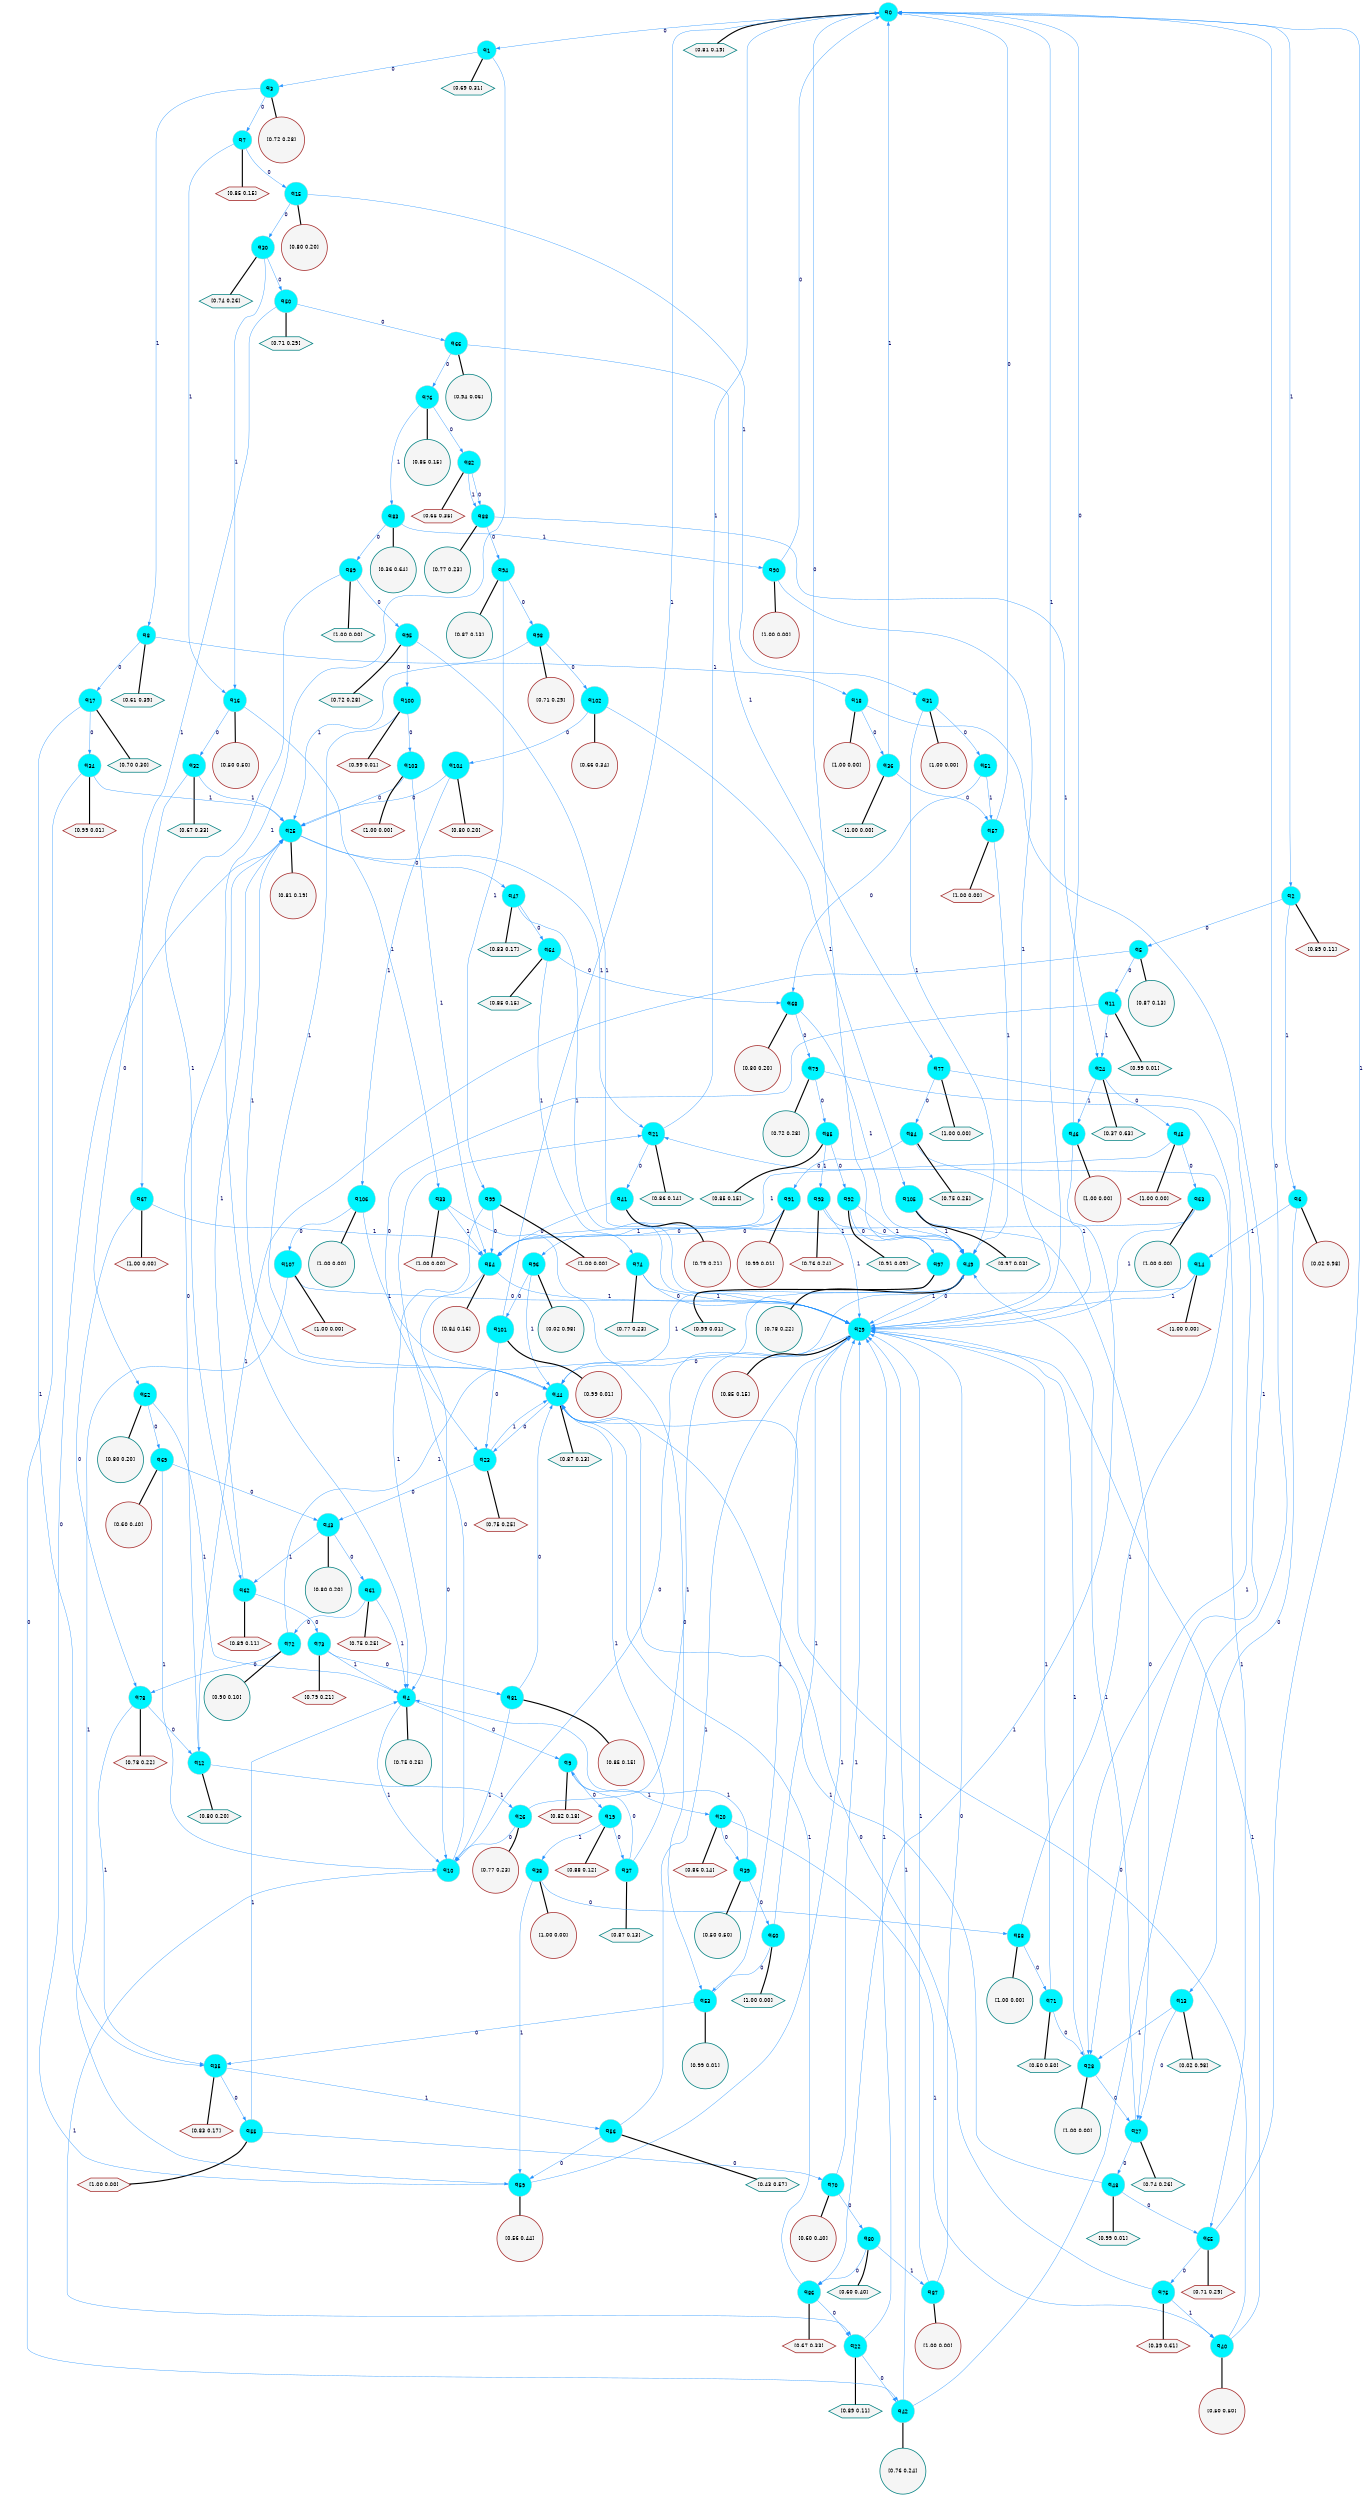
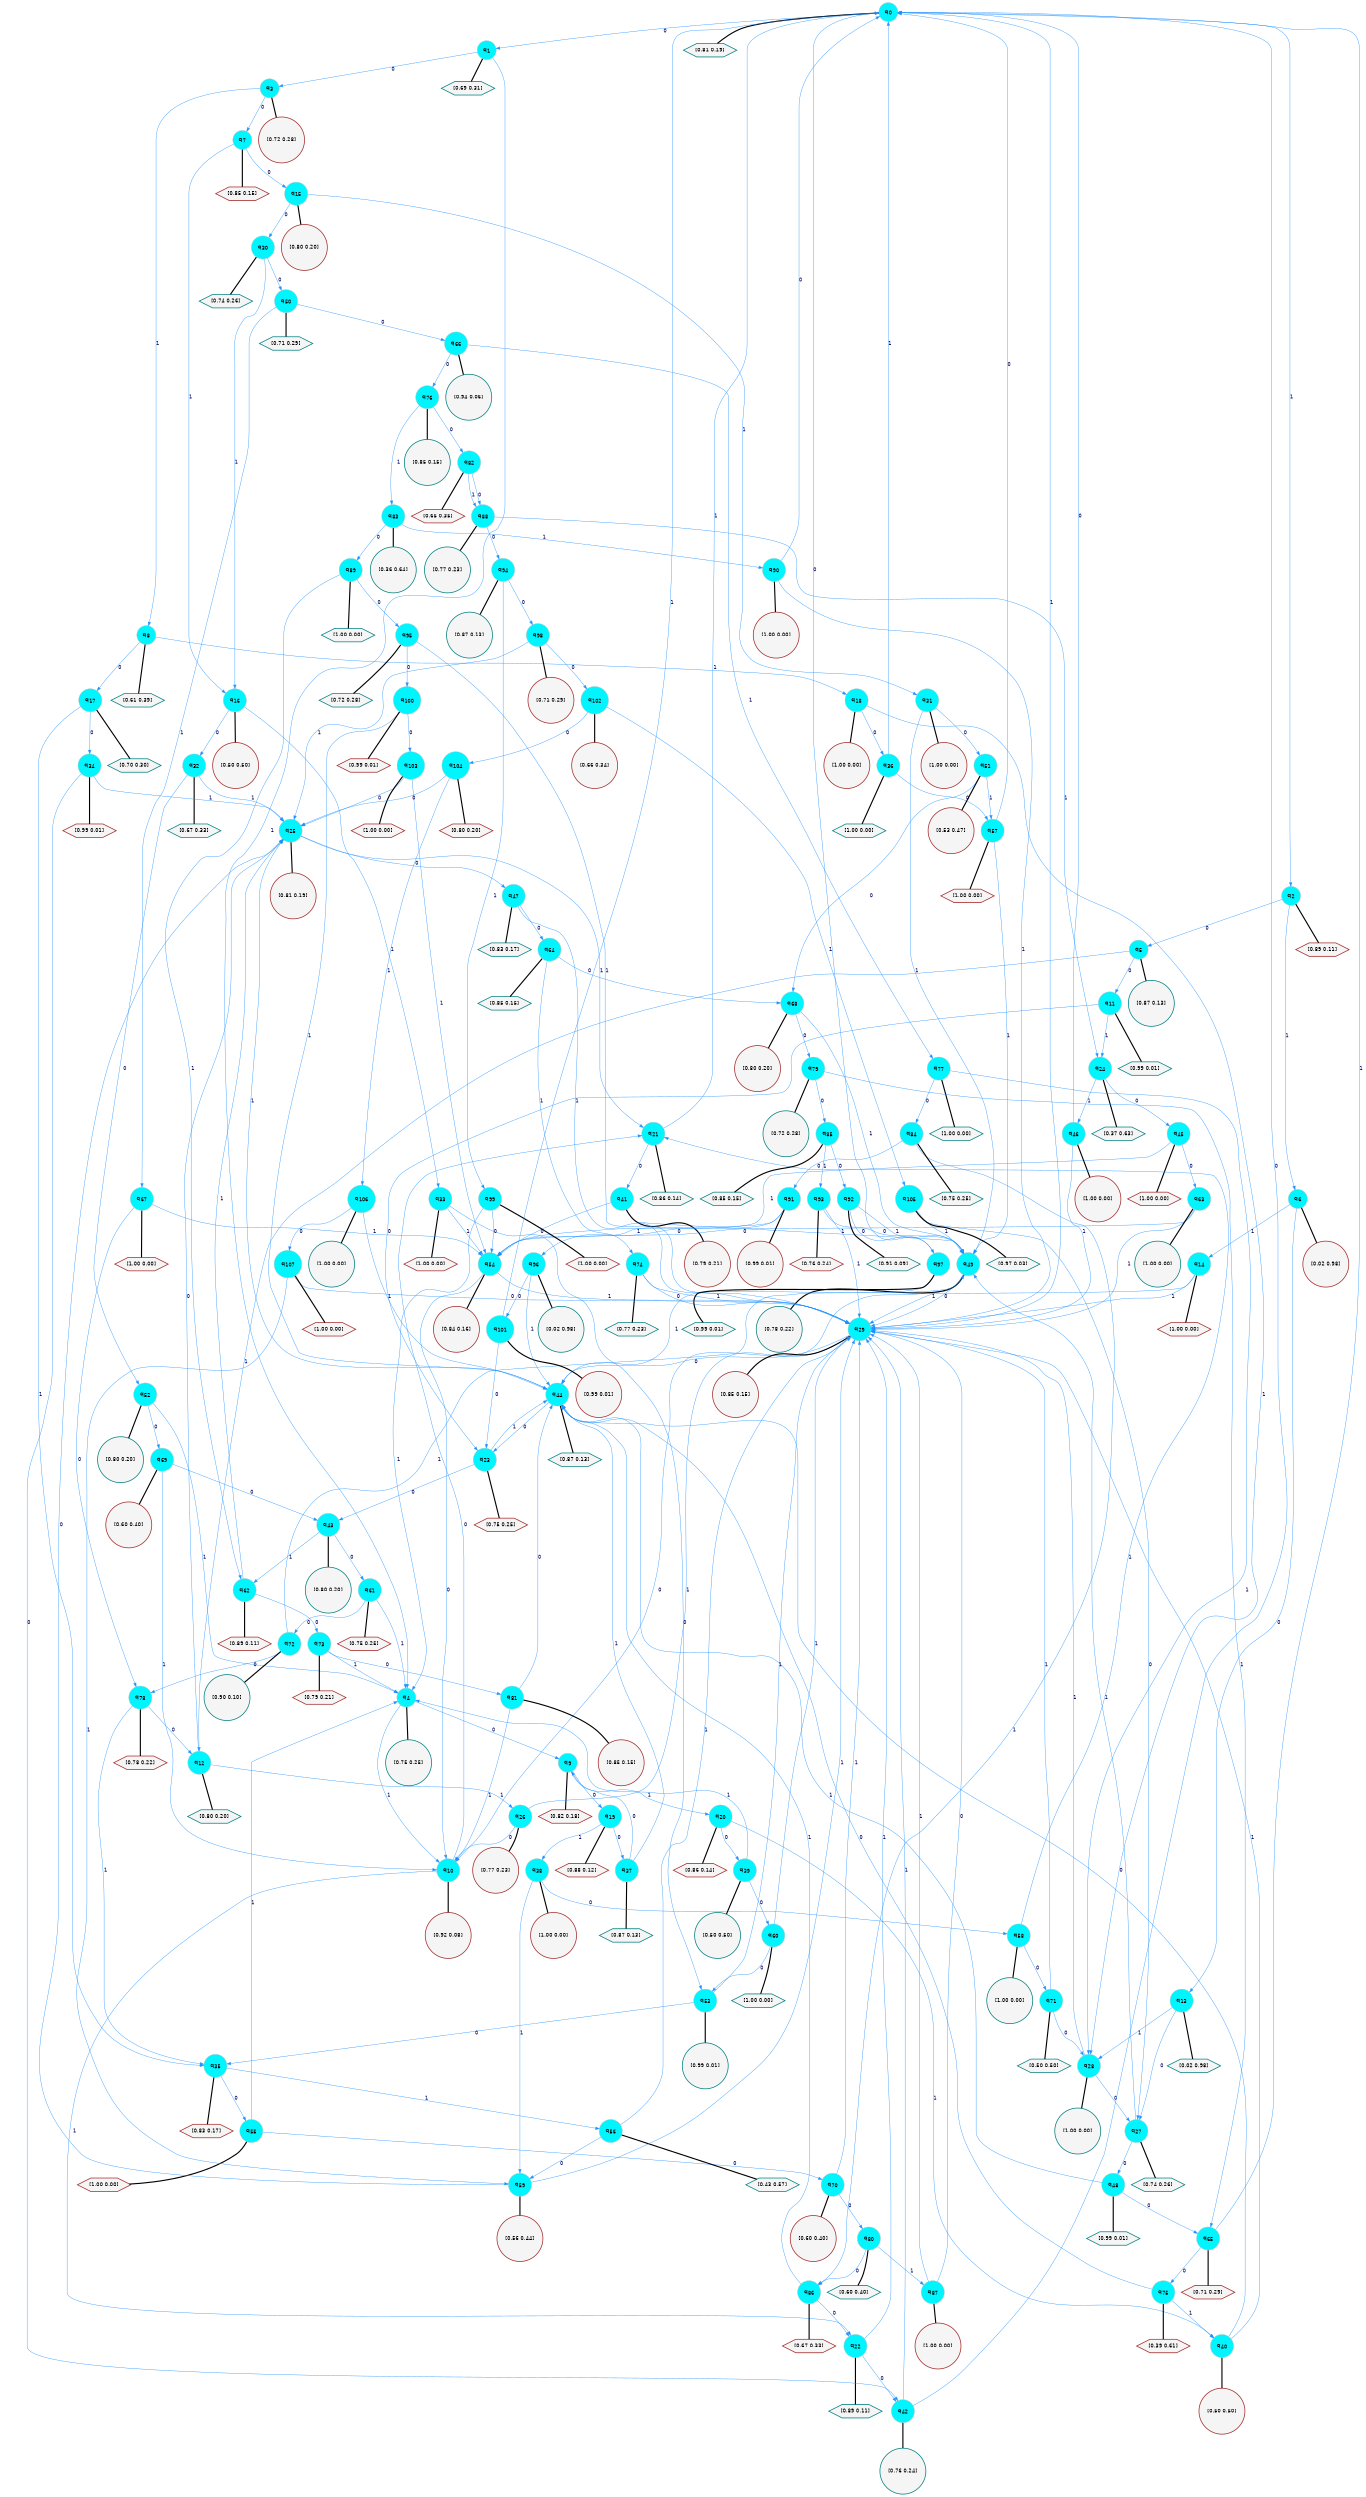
node "[0.53 0.47]": added
node "[0.92 0.08]": added
